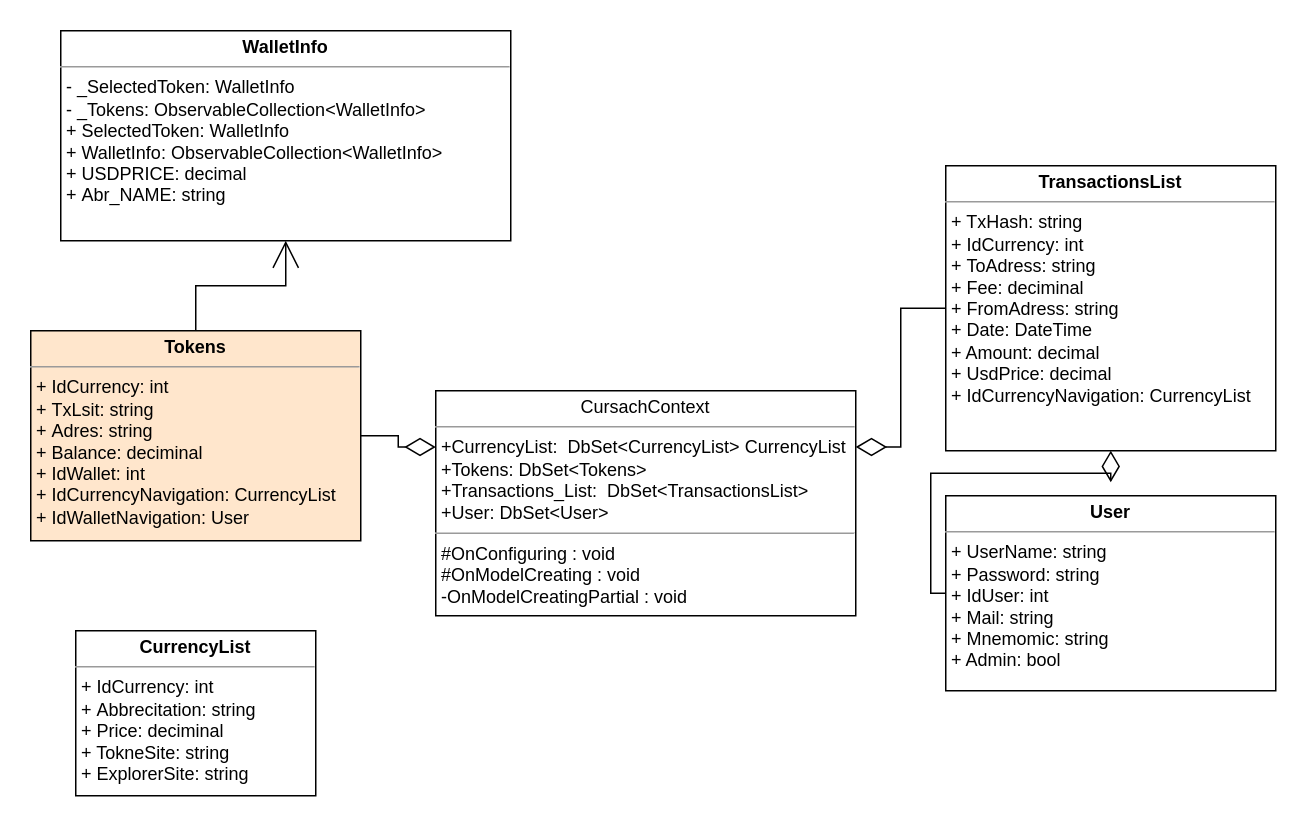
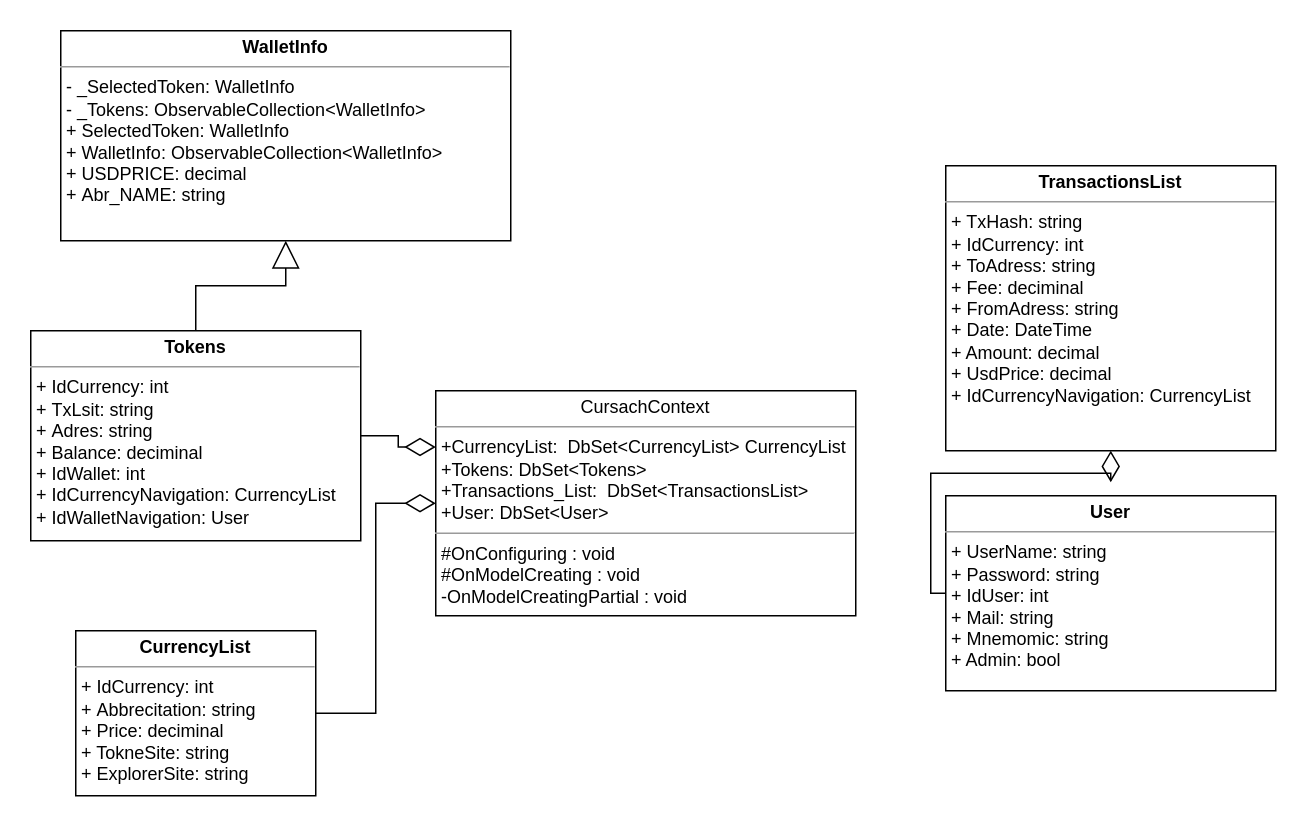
edge "Tokens + IdCurrency: int + TxLsit: string + Adres: string + Balance: deciminal + IdWallet: int + IdCurrencyNavigation: CurrencyList + IdWalletNavigation: User" -> "WalletInfo - _SelectedToken: WalletInfo - _Tokens: ObservableCollection<WalletInfo> + SelectedToken: WalletInfo + WalletInfo: ObservableCollection<WalletInfo> + USDPRICE: decimal + Abr_NAME: string": arrowhead open -> block
edge "TransactionsList + TxHash: string + IdCurrency: int + ToAdress: string + Fee: deciminal + FromAdress: string + Date: DateTime + Amount: decimal + UsdPrice: decimal + IdCurrencyNavigation: CurrencyList" -> "CursachContext +CurrencyList: DbSet<CurrencyList> CurrencyList +Tokens: DbSet<Tokens> +Transactions_List: DbSet<TransactionsList> +User: DbSet<User> #OnConfiguring : void #OnModelCreating : void -OnModelCreatingPartial : void": removed
node "Tokens + IdCurrency: int + TxLsit: string + Adres: string + Balance: deciminal + IdWallet: int + IdCurrencyNavigation: CurrencyList + IdWalletNavigation: User": fillcolor #ffe6cc -> #ffffff
edge "CurrencyList + IdCurrency: int + Abbrecitation: string + Price: deciminal + TokneSite: string + ExplorerSite: string" -> "CursachContext +CurrencyList: DbSet<CurrencyList> CurrencyList +Tokens: DbSet<Tokens> +Transactions_List: DbSet<TransactionsList> +User: DbSet<User> #OnConfiguring : void #OnModelCreating : void -OnModelCreatingPartial : void": added
